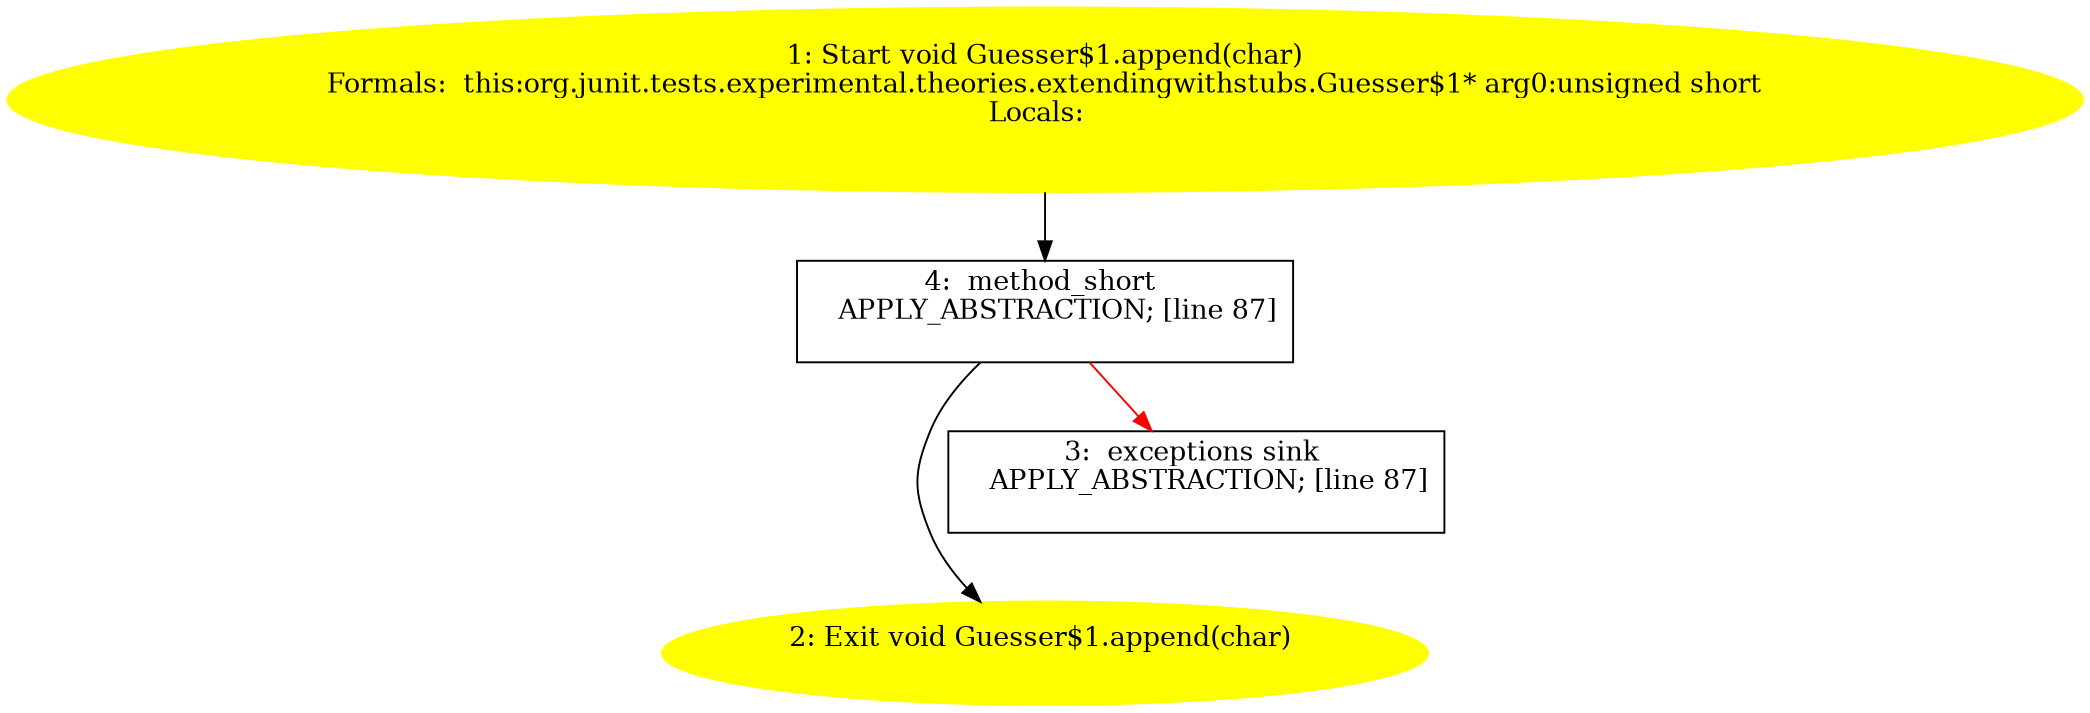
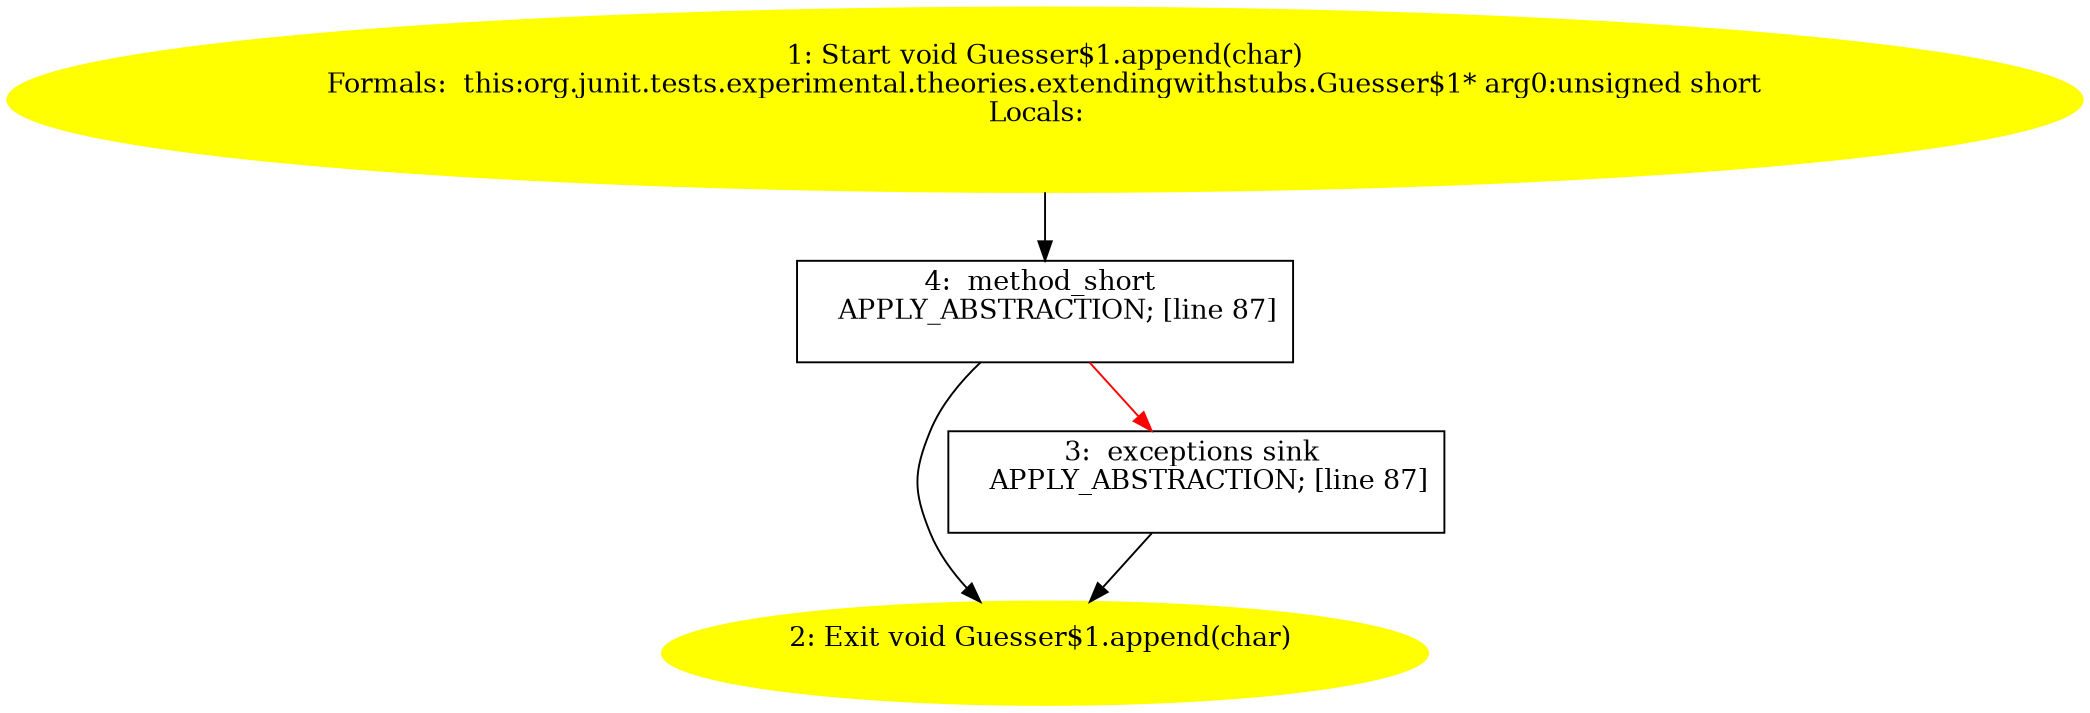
edge "3:  exceptions sink APPLY_ABSTRACTION; [line 87]" -> "2: Exit void Guesser$1.append(char)": added
